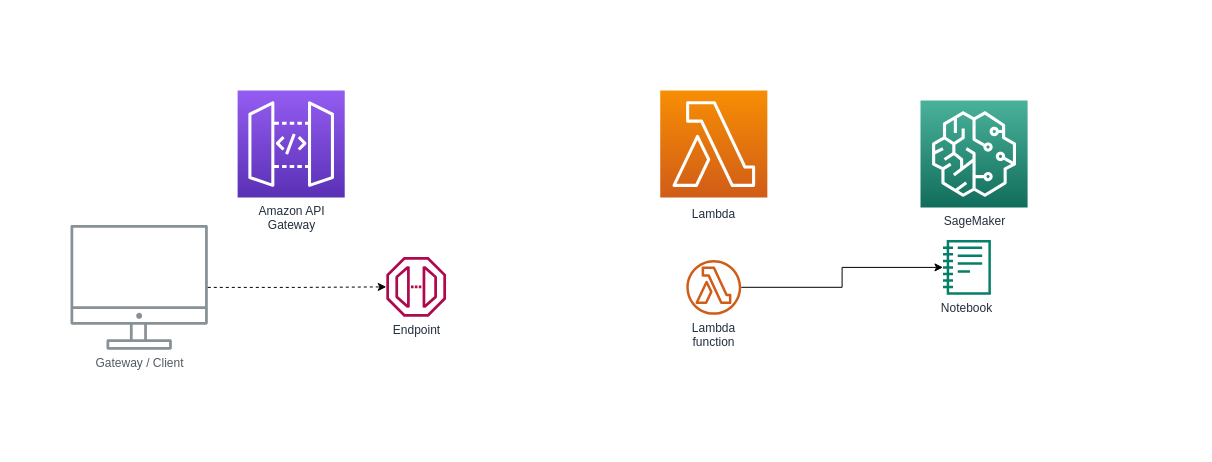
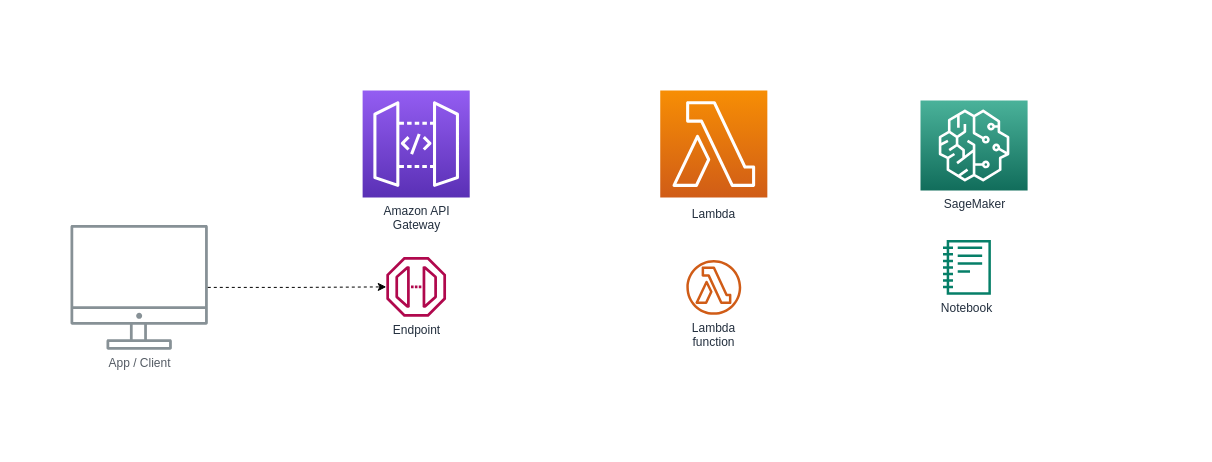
node "Amazon API Gateway": moved (291, 144) -> (416, 144)
node "SageMaker": size 107x107 -> 107x90
edge "Lambda function" -> "Notebook": removed
node "Gateway / Client": label "Gateway / Client" -> "App / Client"
